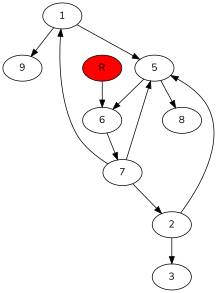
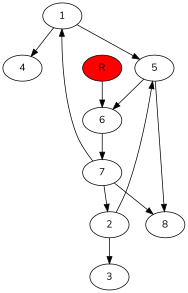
node "9": label "9" -> "4"
edge "7" -> "5": now "7" -> "8"
